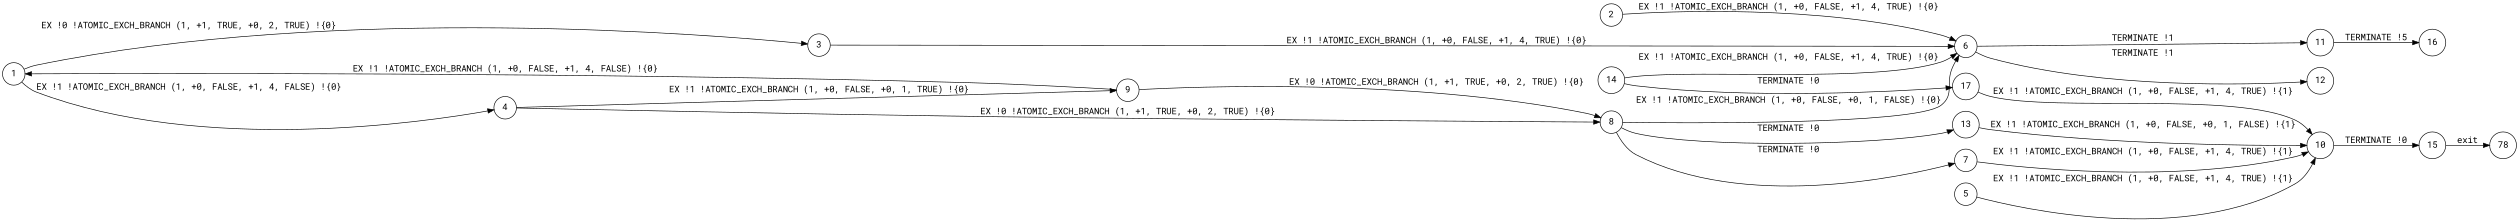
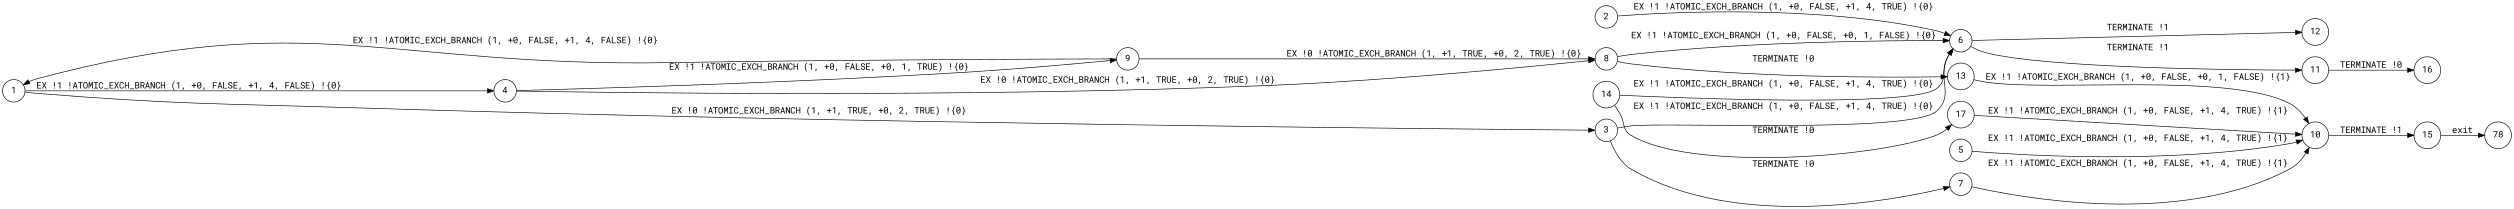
edge "11" -> "16": label "TERMINATE !5" -> "TERMINATE !0"
edge "10" -> "15": label "TERMINATE !0" -> "TERMINATE !1"
edge "8" -> "7": now "3" -> "7"
